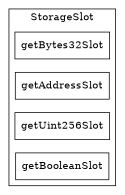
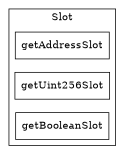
cluster "StorageSlot": label "StorageSlot" -> "Slot"
node "getBytes32Slot": removed
